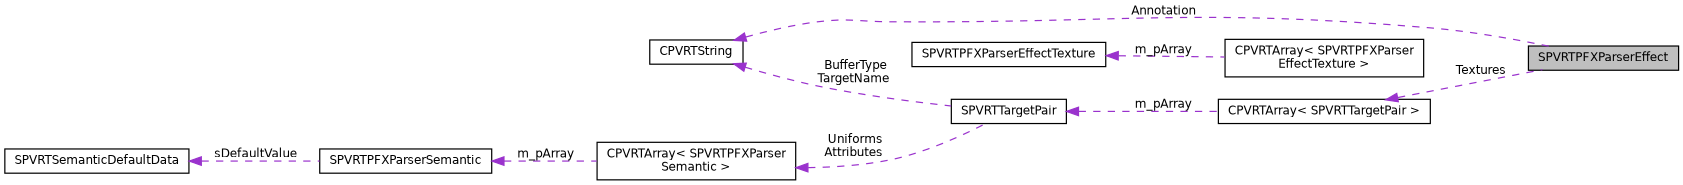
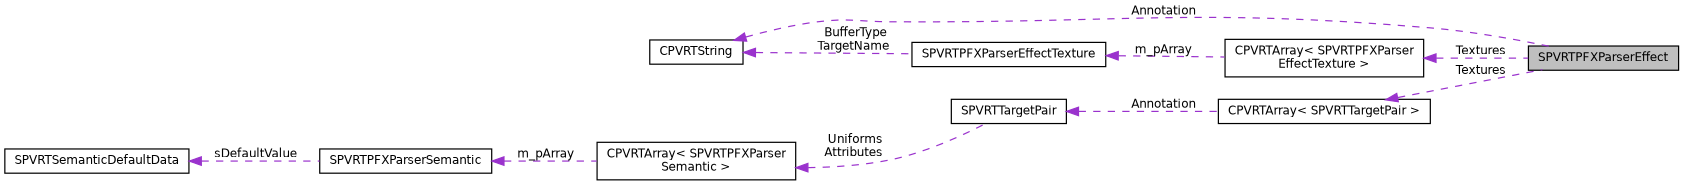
edge "SPVRTPFXParserEffect" -> "CPVRTArray< SPVRTPFXParser EffectTexture >": added, label "Textures"
edge "SPVRTTargetPair" -> "CPVRTString": now "SPVRTPFXParserEffectTexture" -> "CPVRTString"
edge "CPVRTArray< SPVRTTargetPair >" -> "SPVRTTargetPair": label " m_pArray" -> " Annotation"
